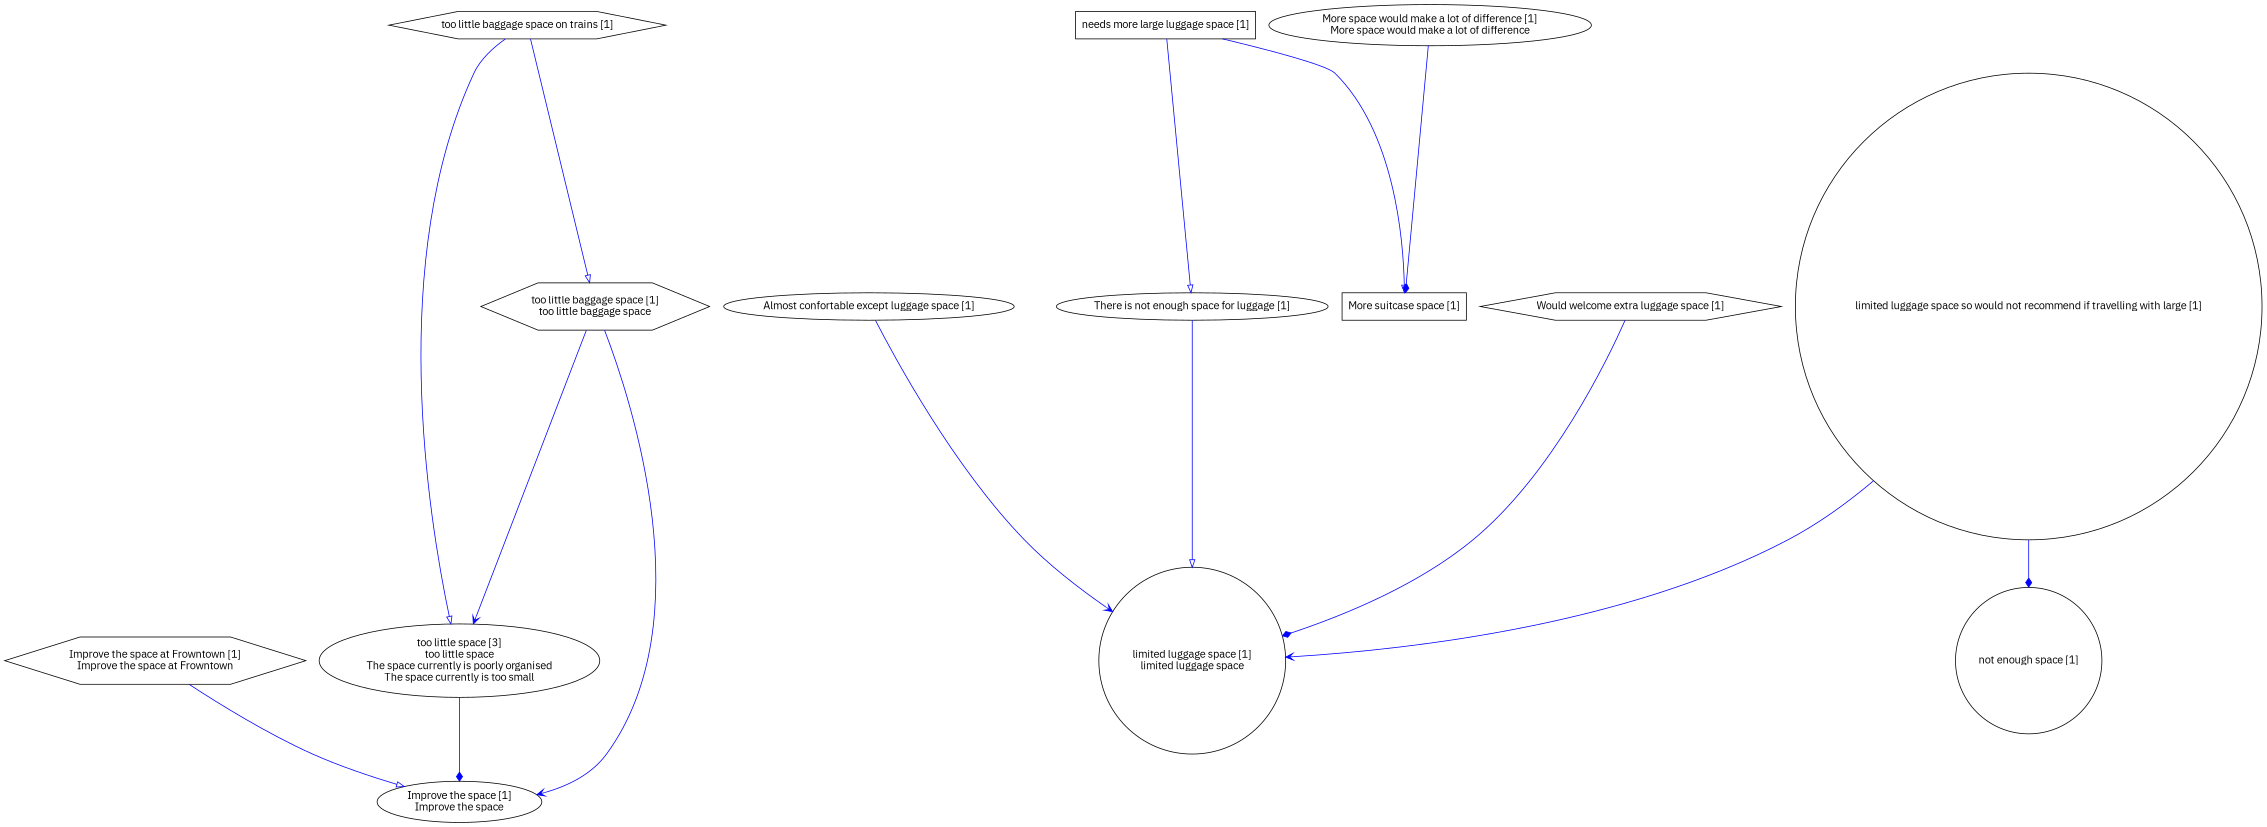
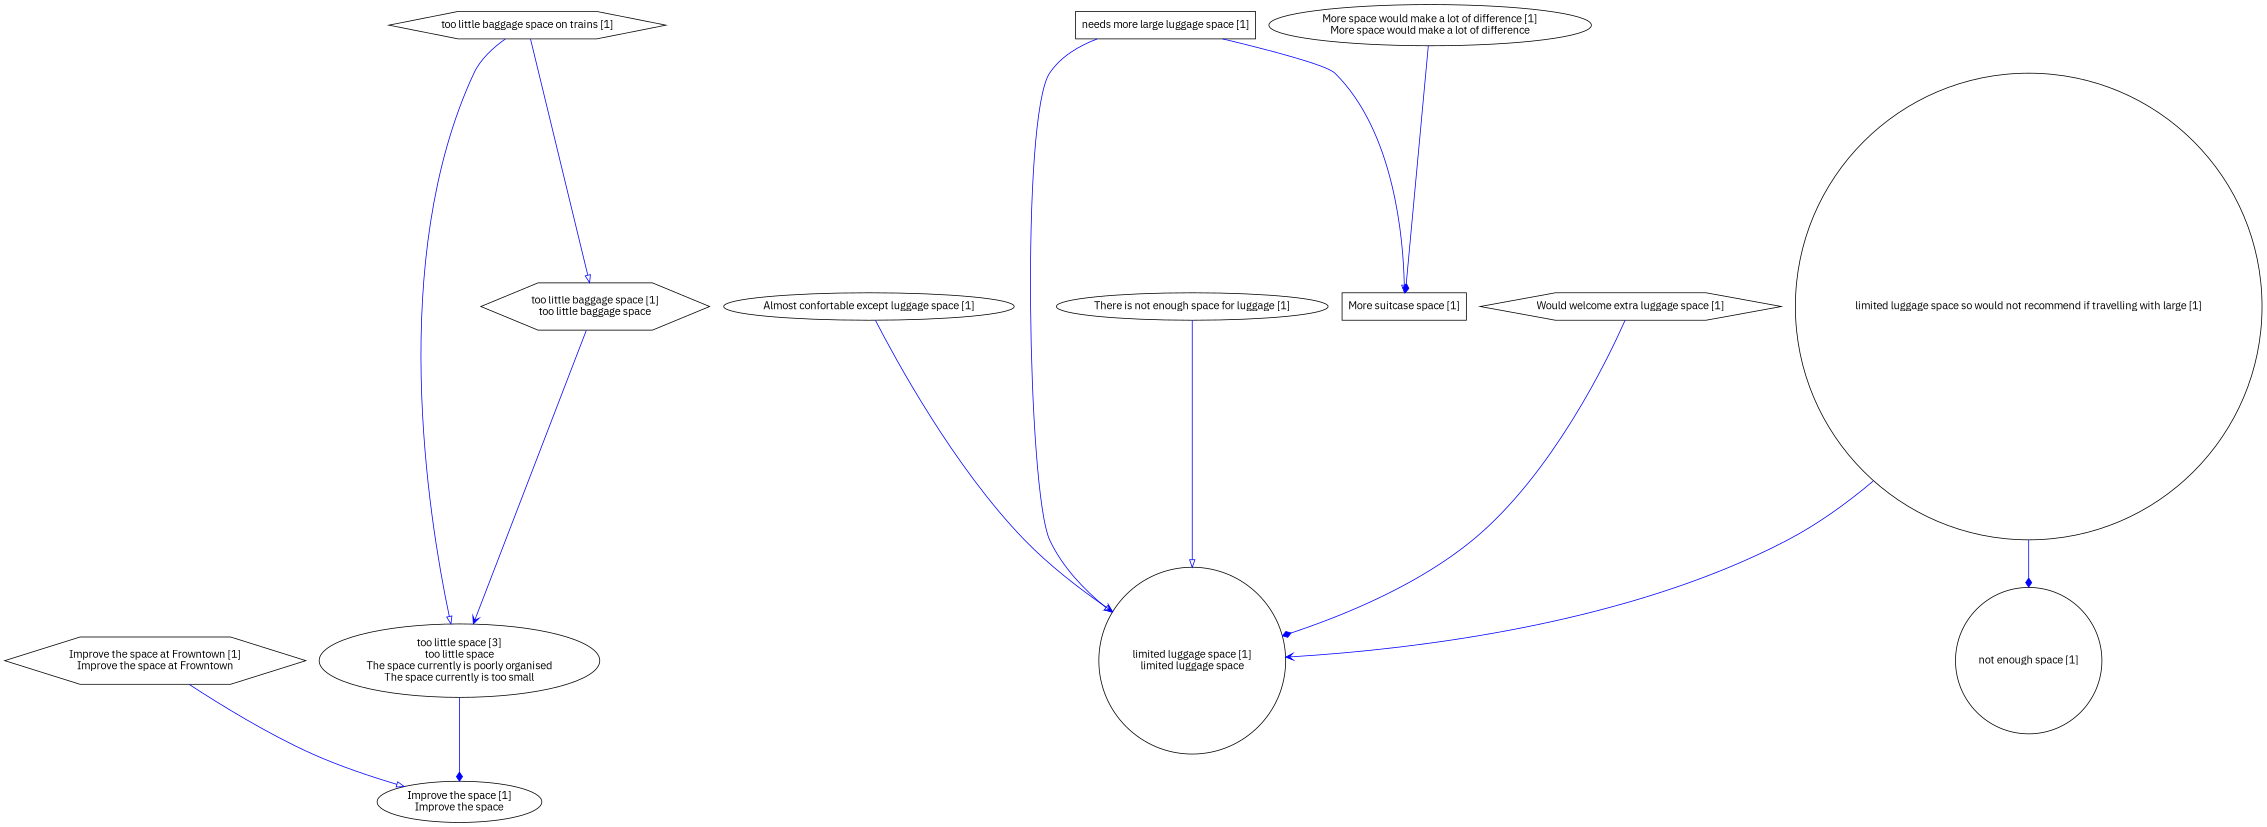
edge "needs more large luggage space [1]" -> "There is not enough space for luggage [1]": now "needs more large luggage space [1]" -> "limited luggage space [1] limited luggage space"
edge "too little baggage space [1] too little baggage space" -> "Improve the space [1] Improve the space": removed
